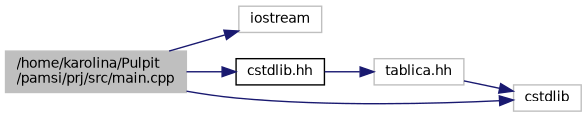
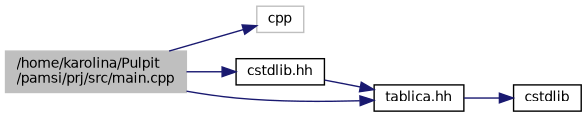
node "iostream": label "iostream" -> "cpp"
node "tablica.hh": color grey75 -> black
node "cstdlib": color grey75 -> black
edge "/home/karolina/Pulpit /pamsi/prj/src/main.cpp" -> "cstdlib": now "/home/karolina/Pulpit /pamsi/prj/src/main.cpp" -> "tablica.hh"
